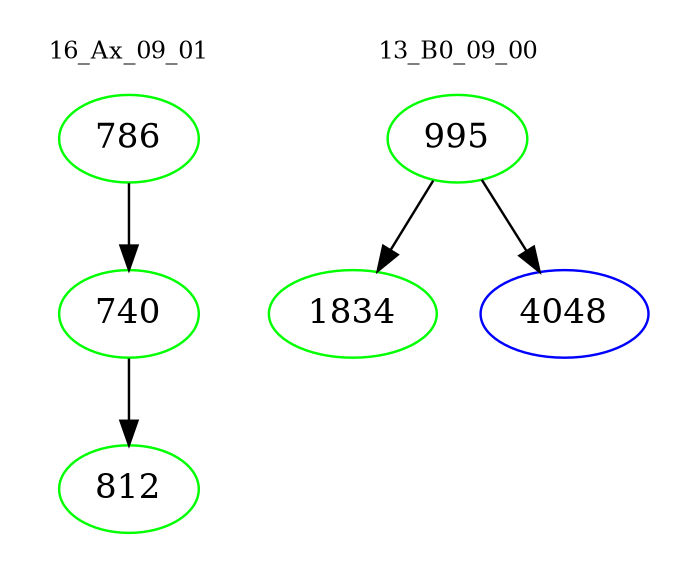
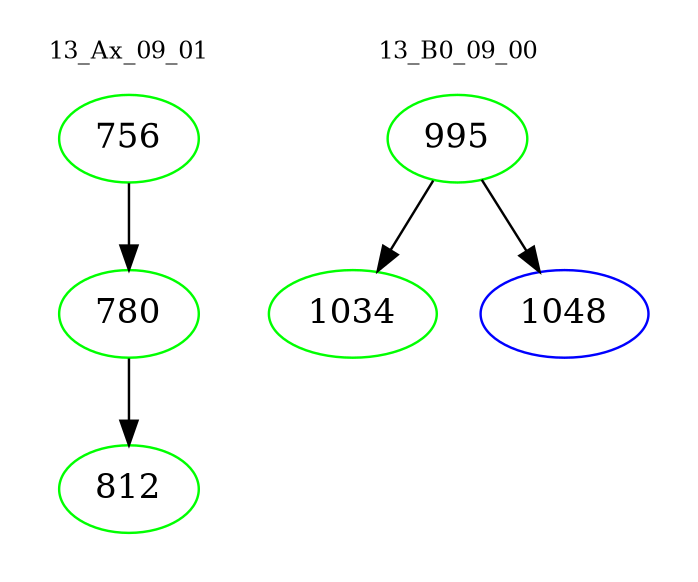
cluster "16_Ax_09_01": label "16_Ax_09_01" -> "13_Ax_09_01"
node "786": label "786" -> "756"
node "740": label "740" -> "780"
node "1834": label "1834" -> "1034"
node "4048": label "4048" -> "1048"
